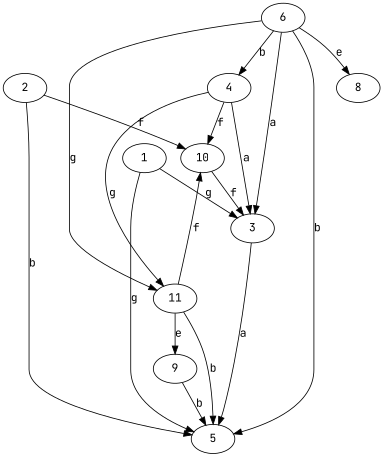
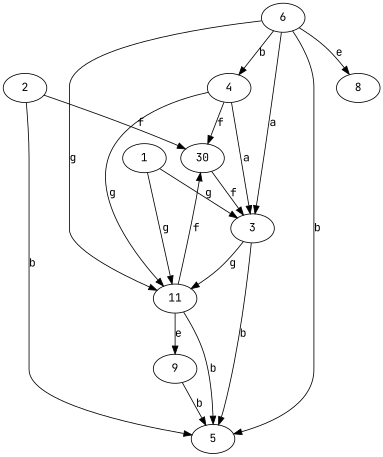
node "10": label "10" -> "30"
edge "3" -> "11": added, label "g"
edge "1" -> "5": now "1" -> "11"
edge "3" -> "5": label "a" -> "b"
